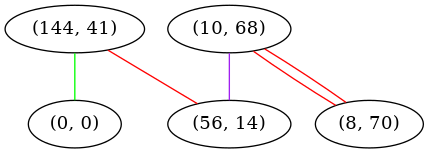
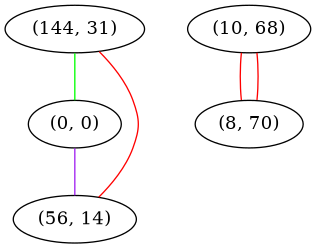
node "(144, 41)": label "(144, 41)" -> "(144, 31)"
edge "(10, 68)" -- "(56, 14)": now "(0, 0)" -- "(56, 14)"
